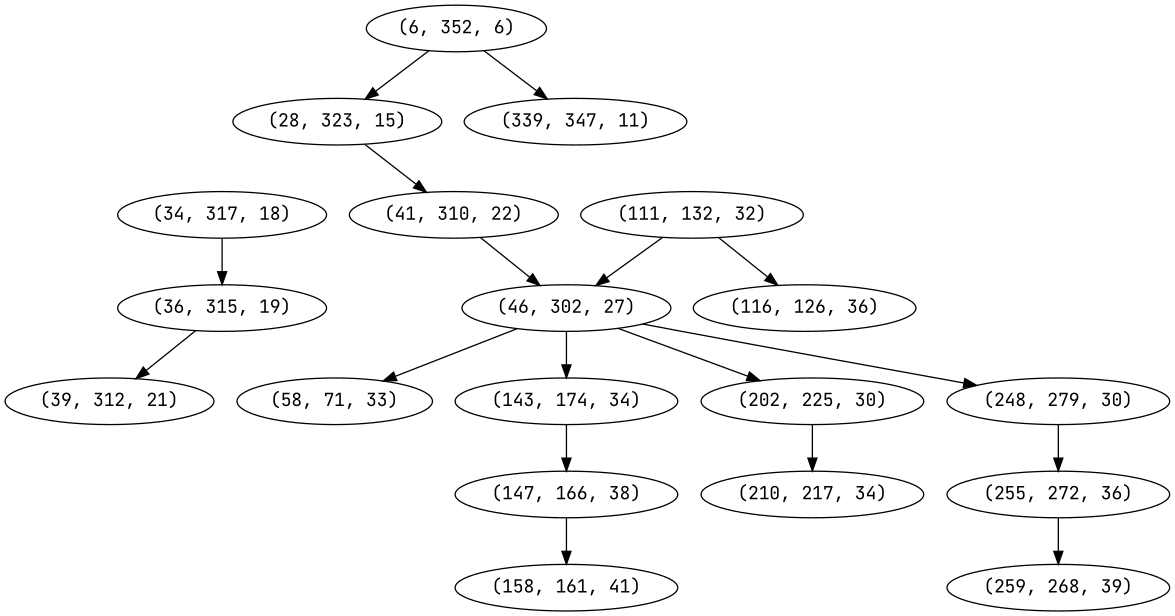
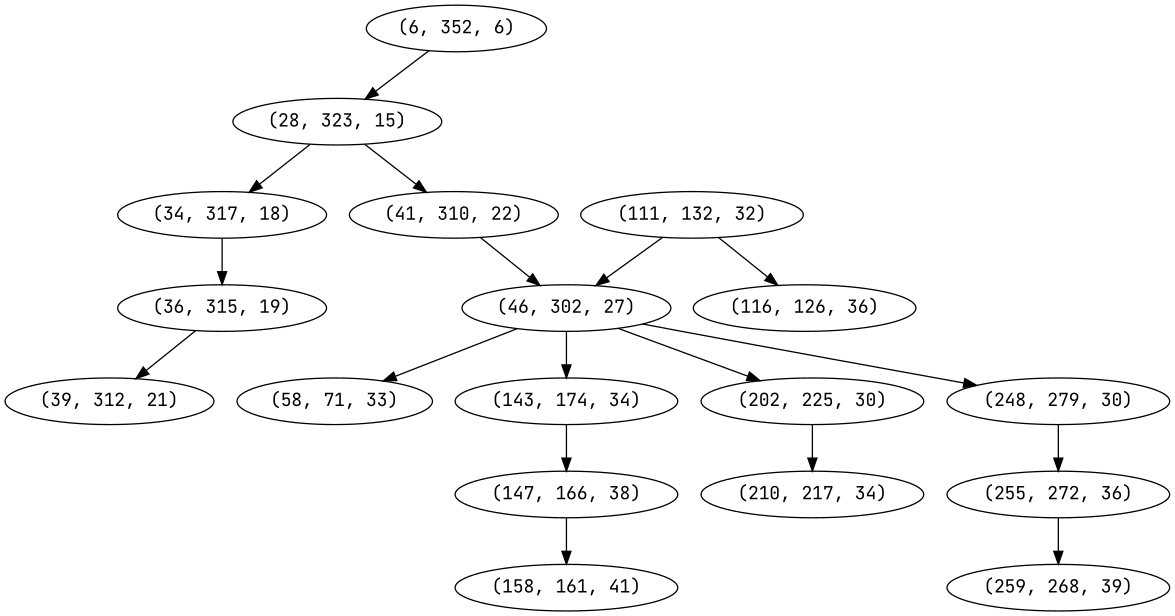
node "(339, 347, 11)": removed
edge "(28, 323, 15)" -> "(34, 317, 18)": added
